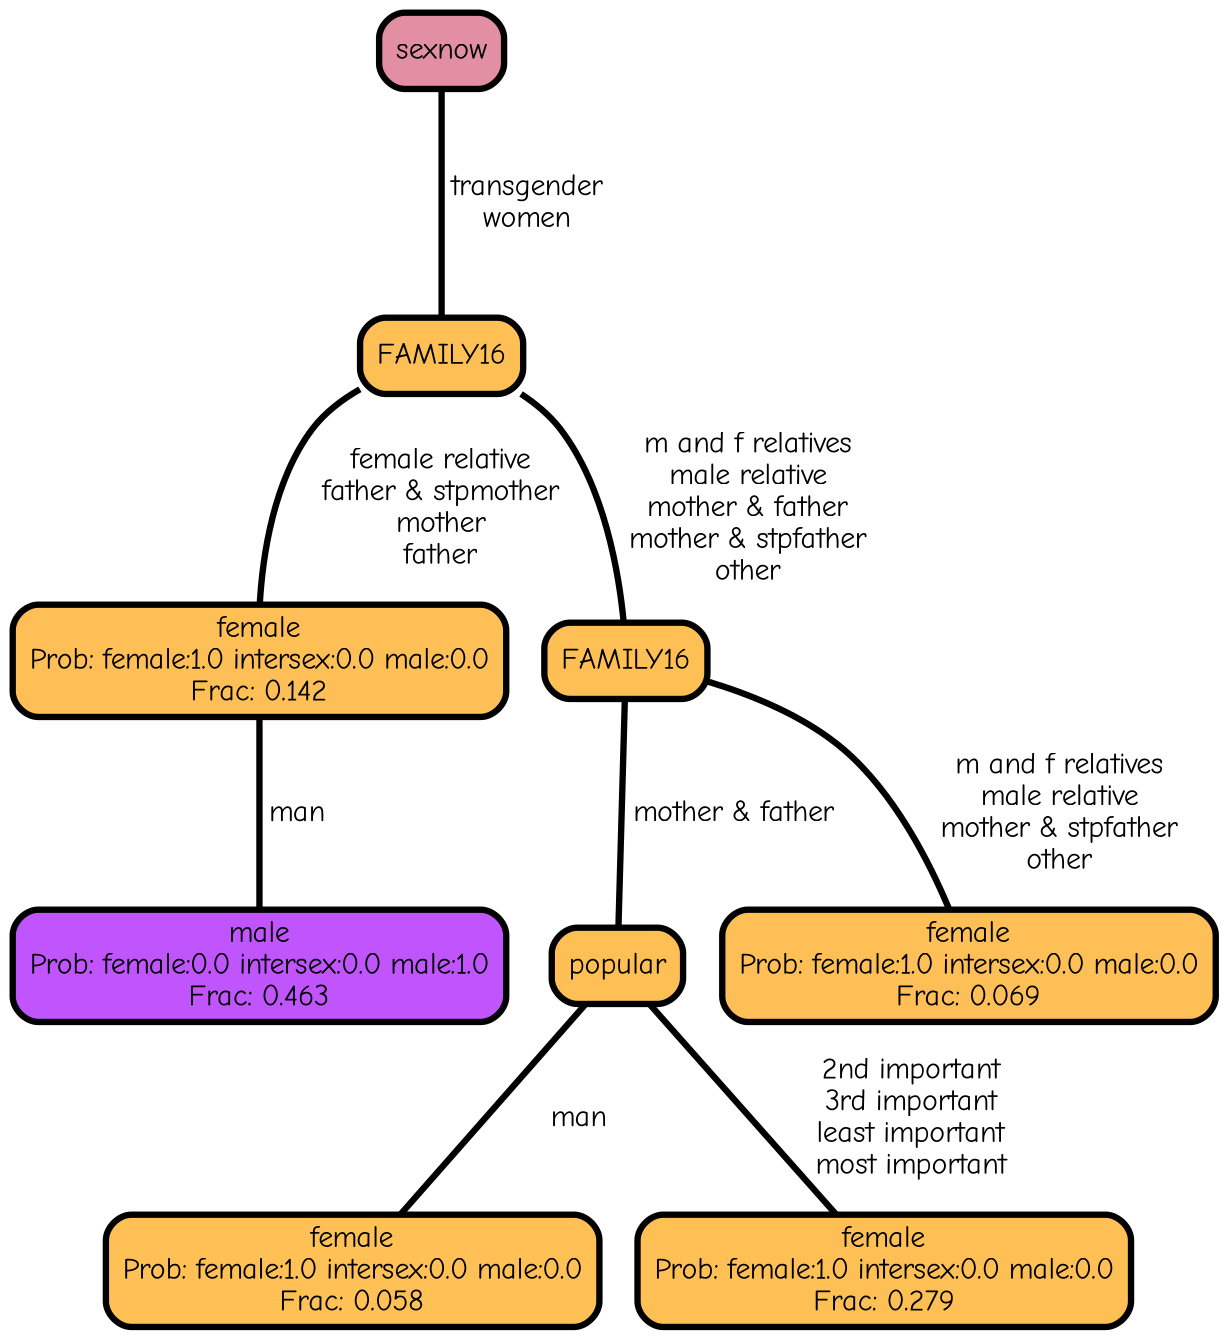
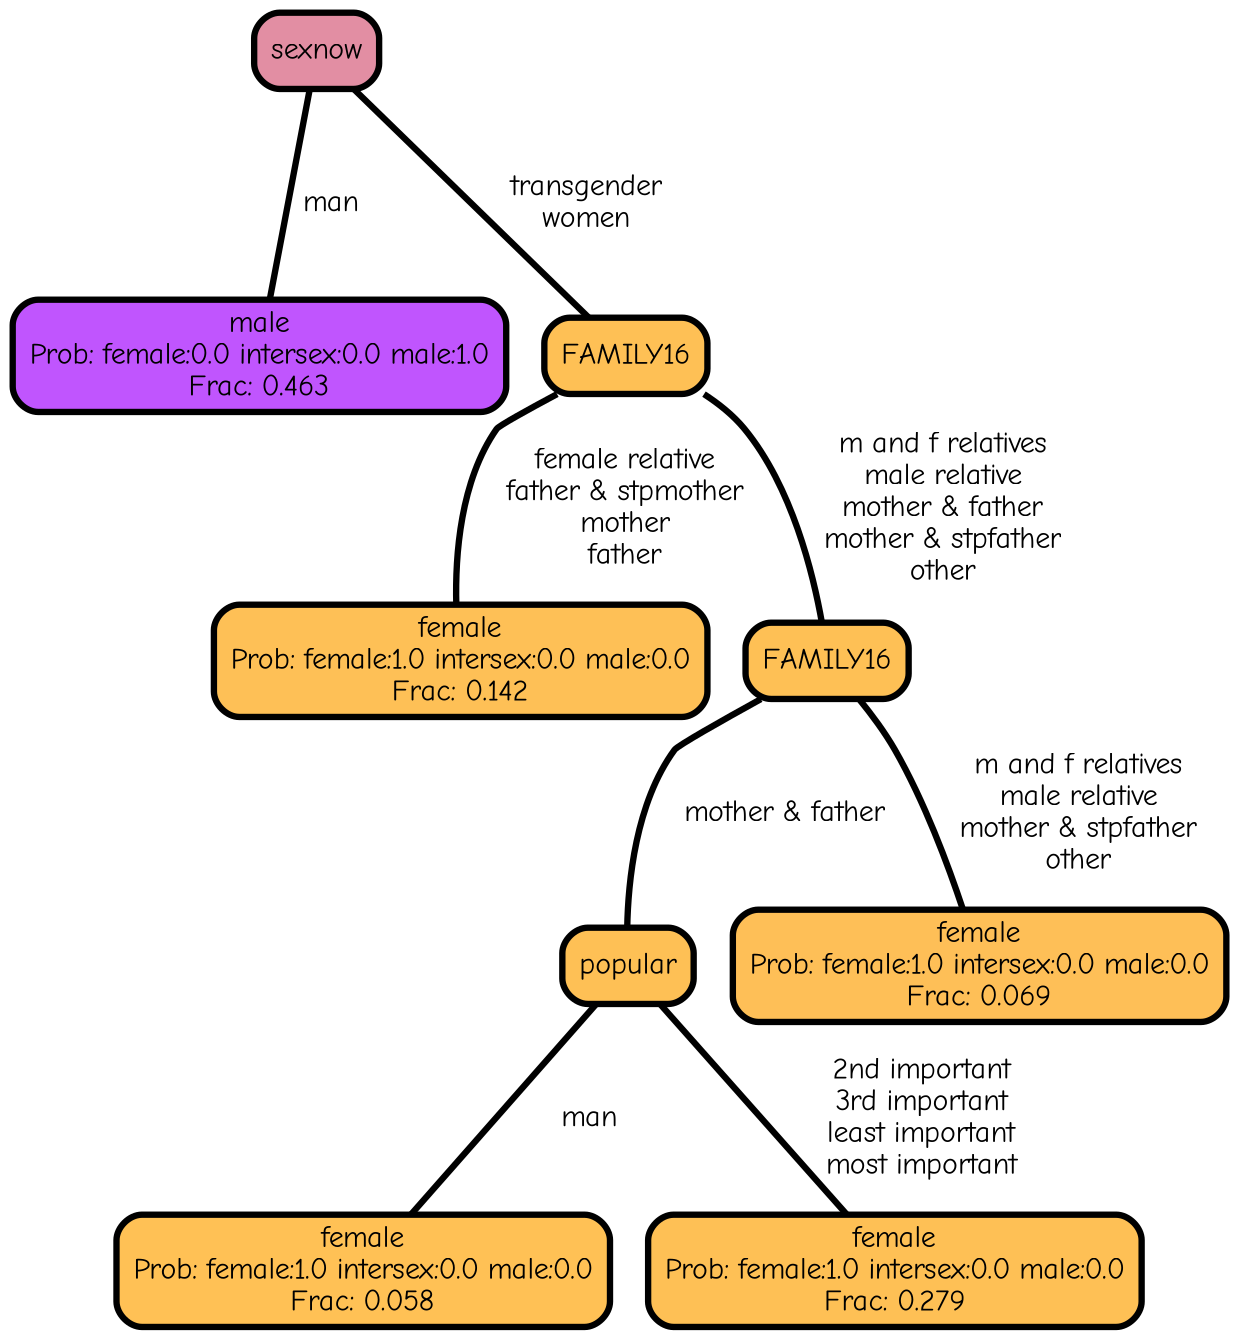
edge "female Prob: female:1.0 intersex:0.0 male:0.0 Frac: 0.142" -- "male Prob: female:0.0 intersex:0.0 male:1.0 Frac: 0.463": now "sexnow" -- "male Prob: female:0.0 intersex:0.0 male:1.0 Frac: 0.463"
